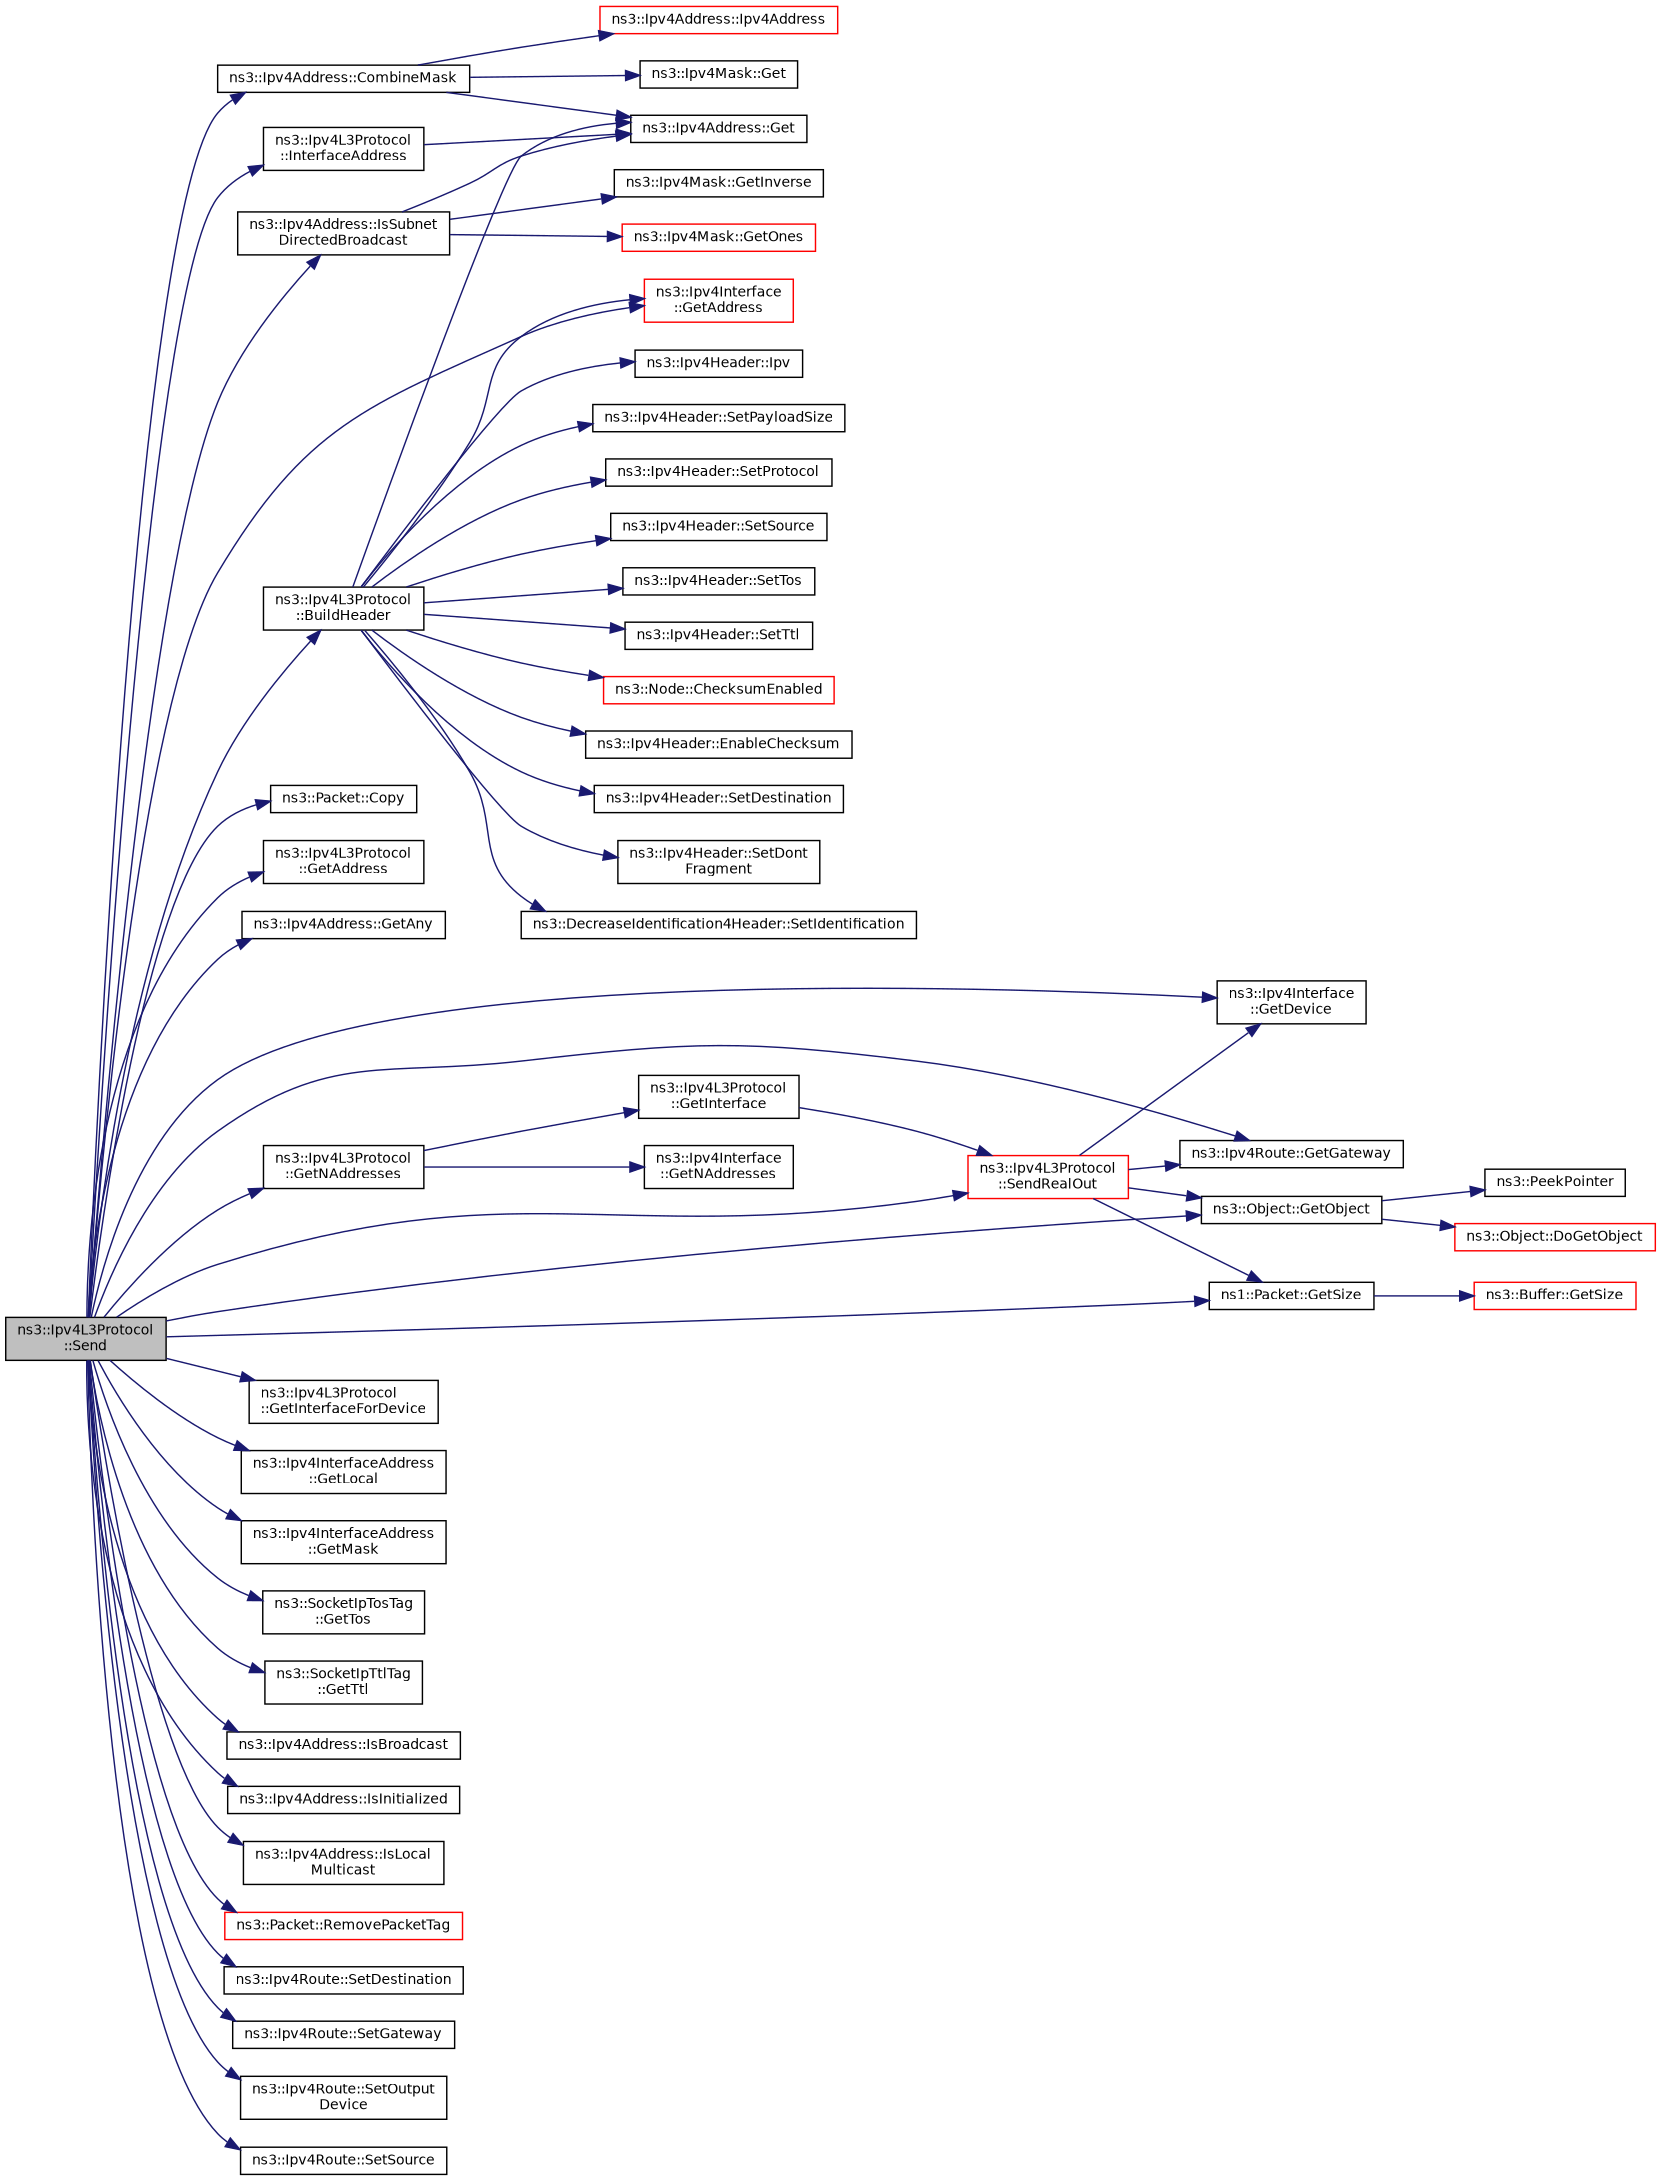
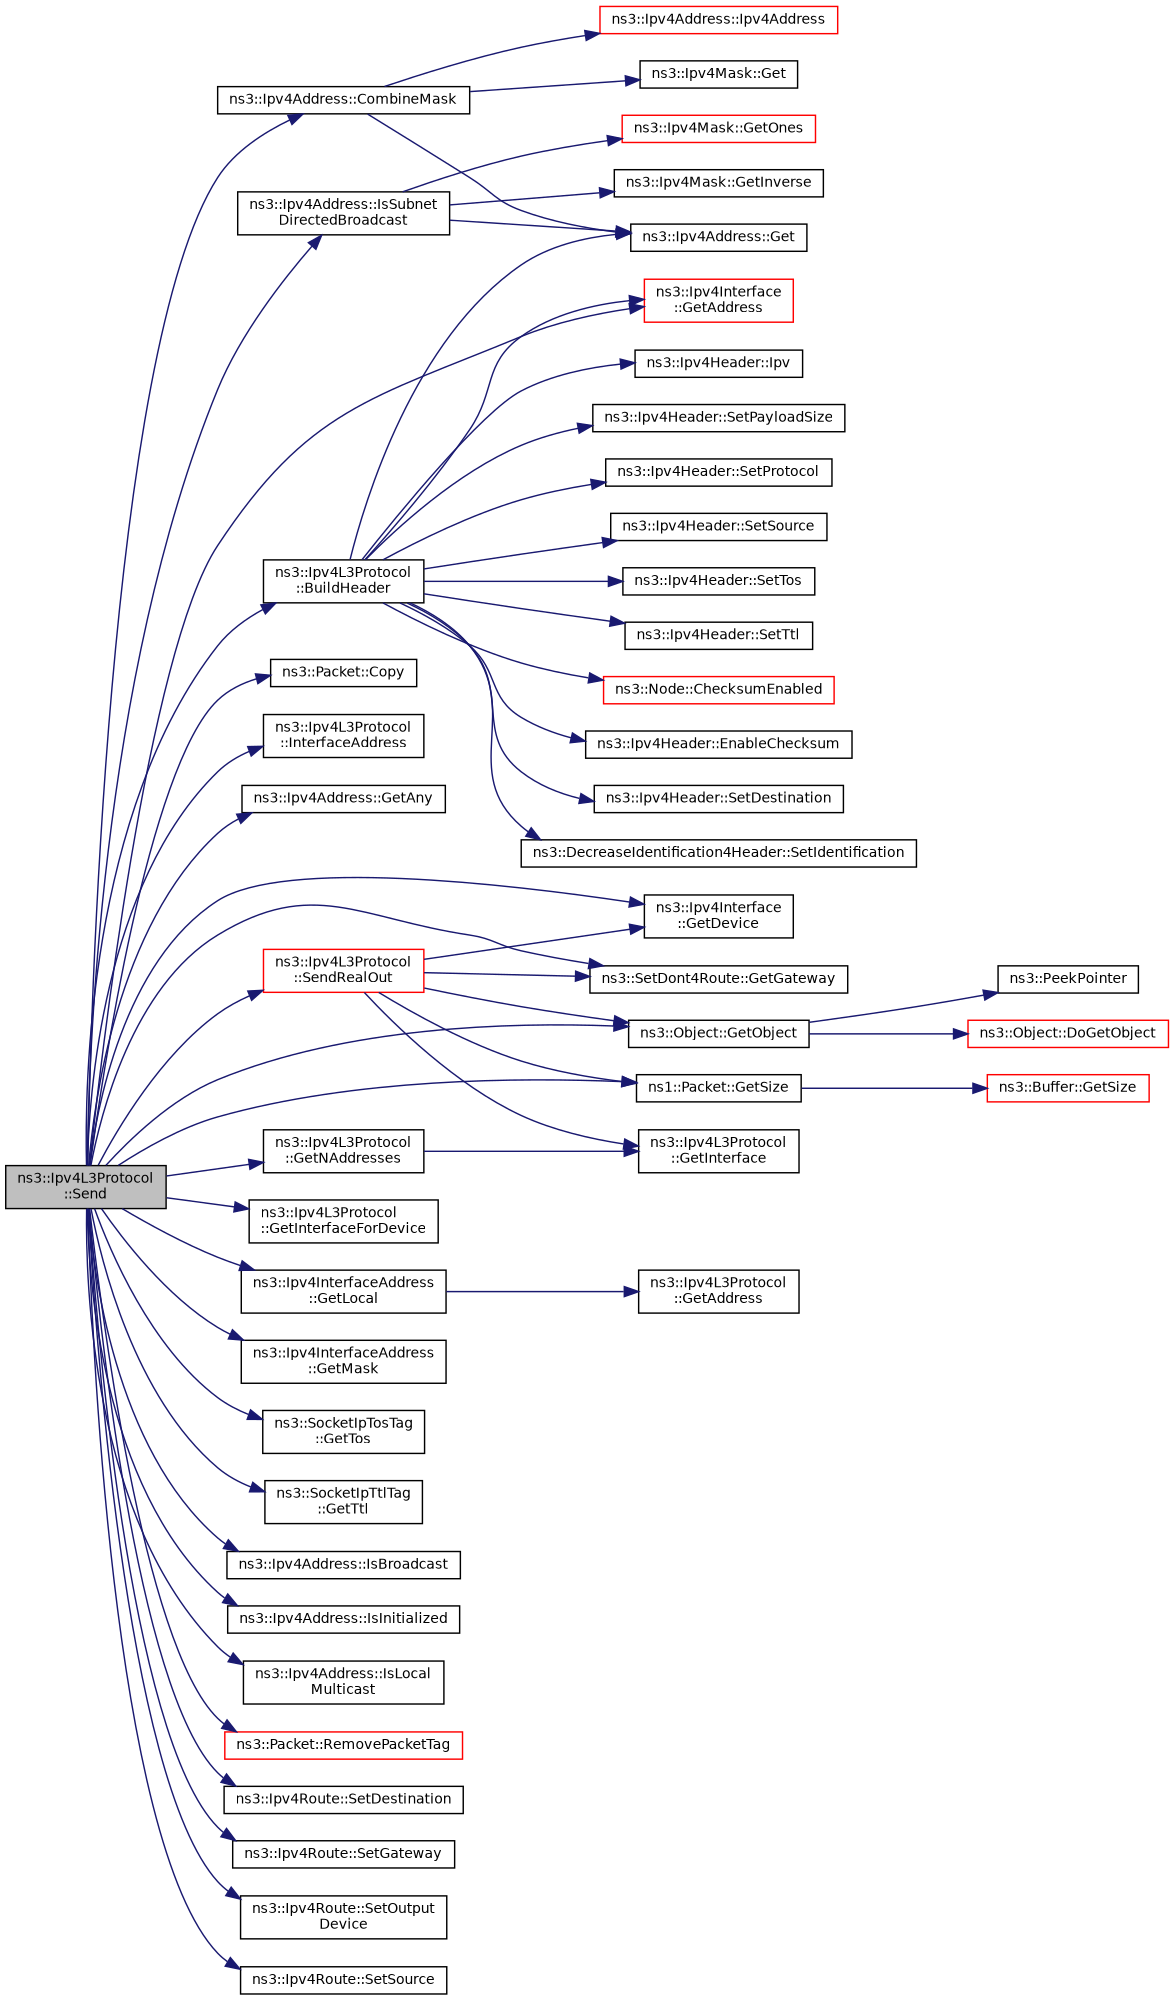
edge "ns3::Ipv4L3Protocol ::InterfaceAddress" -> "ns3::Ipv4Address::Get": removed
node "ns3::Ipv4Header::SetDont Fragment": removed
edge "ns3::Ipv4L3Protocol ::Send" -> "ns3::Ipv4L3Protocol ::GetAddress": now "ns3::Ipv4InterfaceAddress ::GetLocal" -> "ns3::Ipv4L3Protocol ::GetAddress"
edge "ns3::Ipv4L3Protocol ::GetInterface" -> "ns3::Ipv4L3Protocol ::SendRealOut": reversed
node "ns3::Ipv4Route::GetGateway": label "ns3::Ipv4Route::GetGateway" -> "ns3::SetDont4Route::GetGateway"
node "ns3::Ipv4Interface ::GetNAddresses": removed
